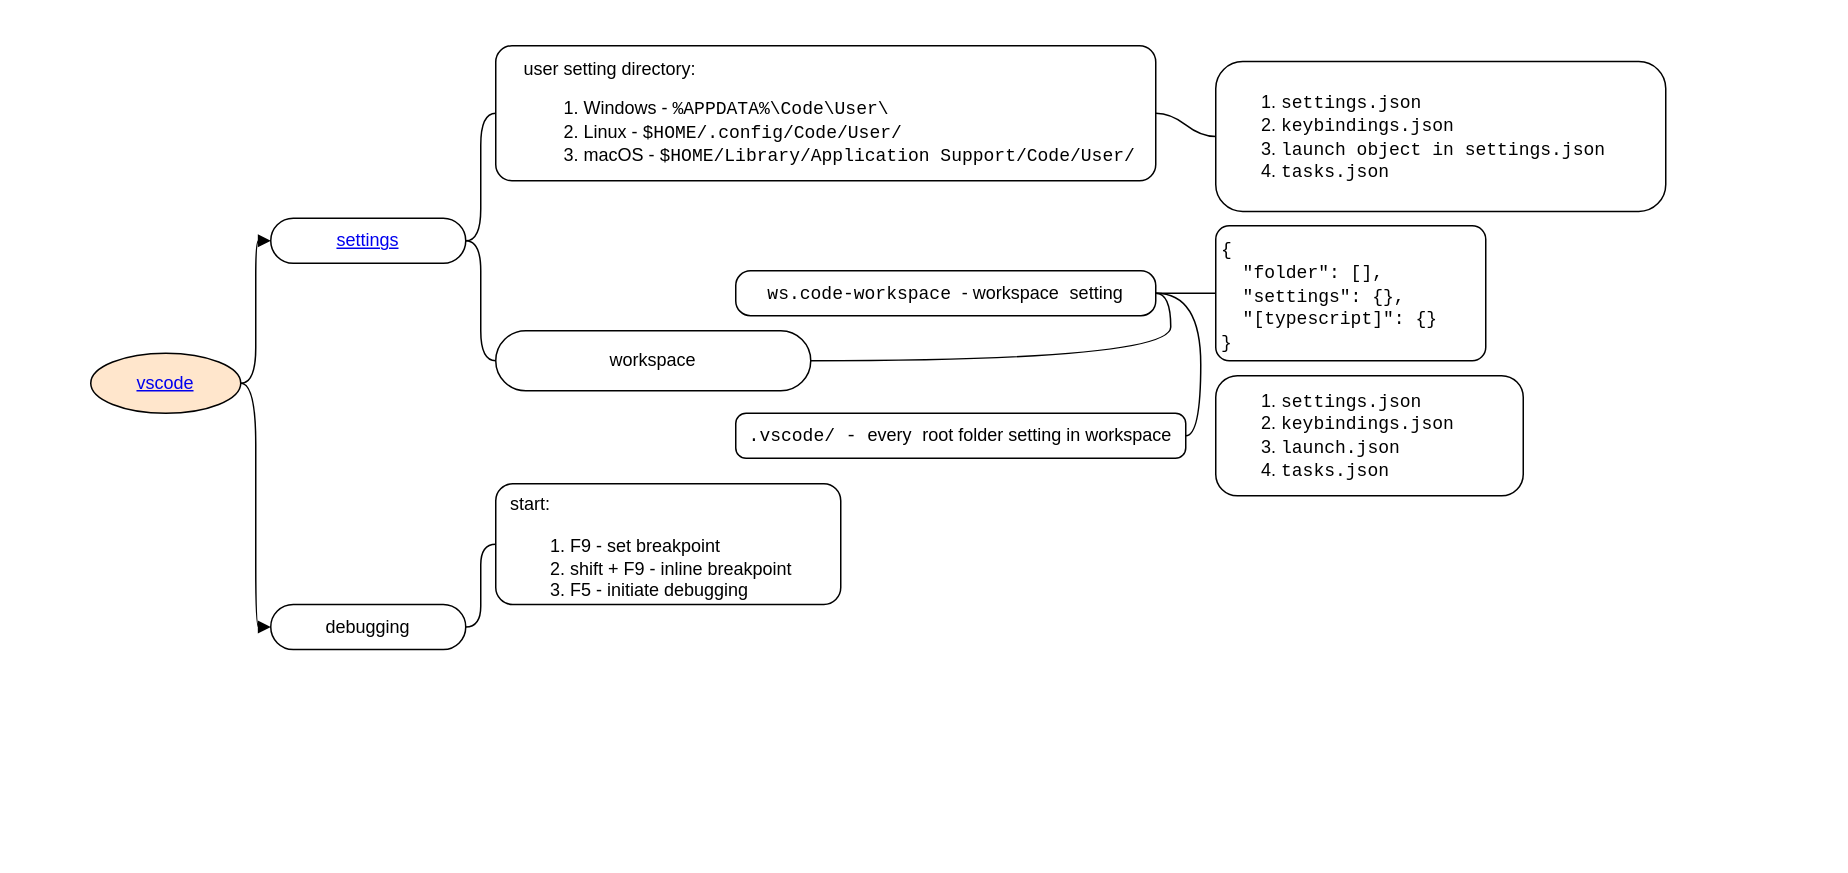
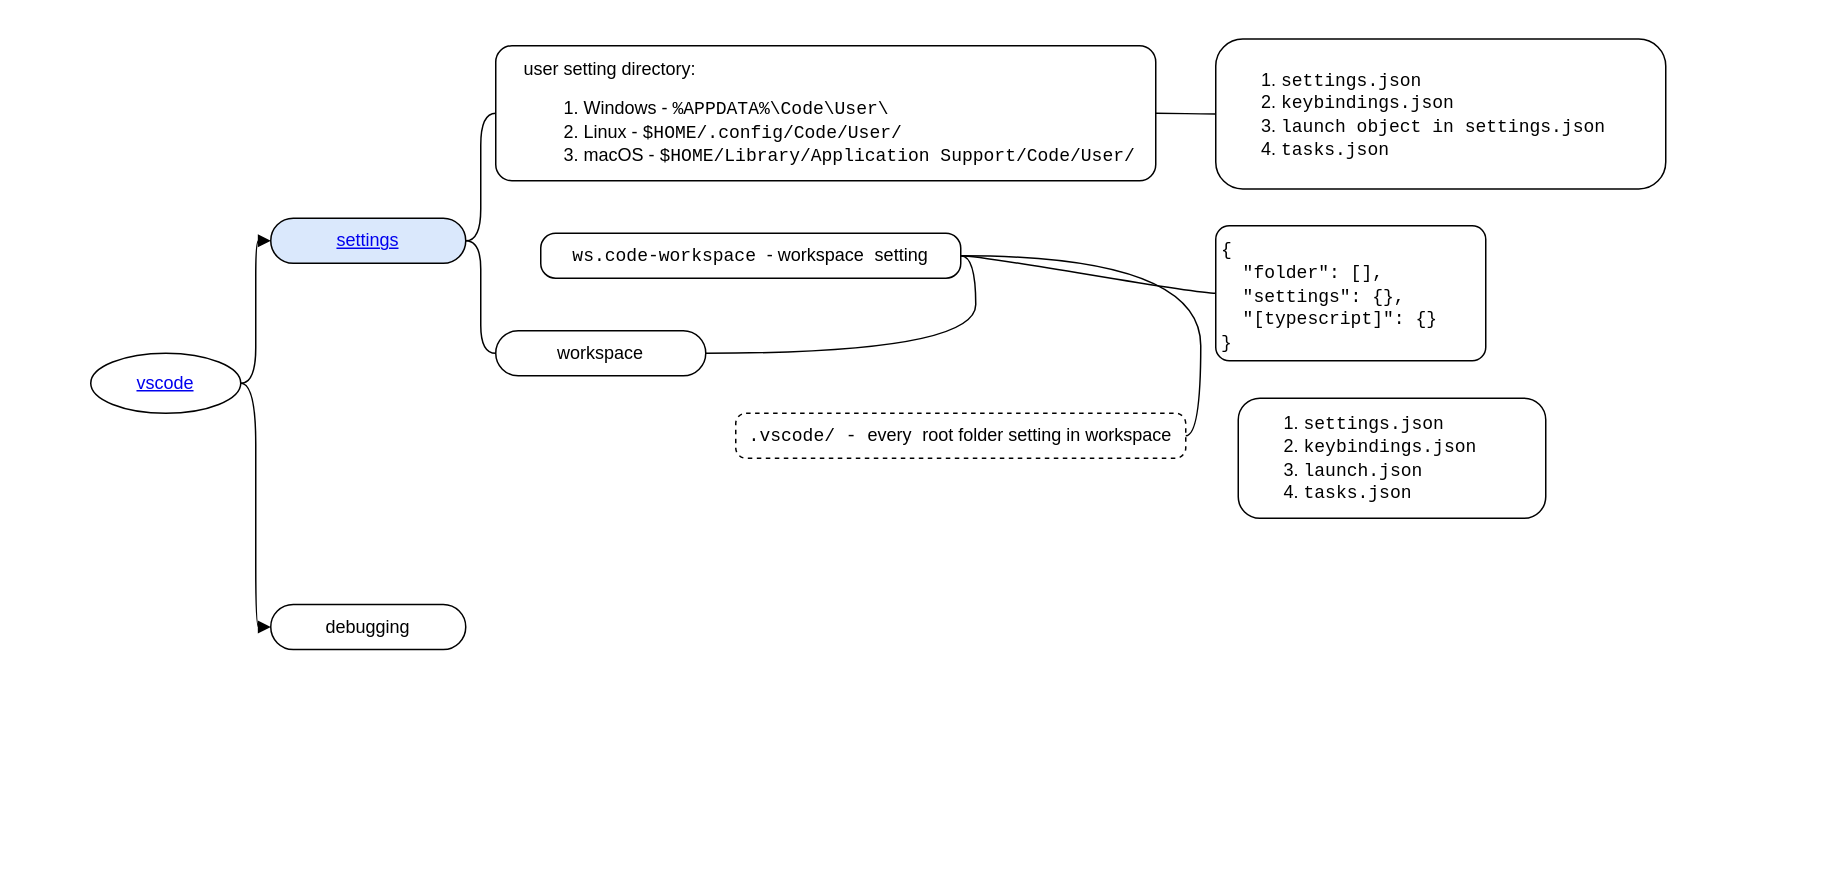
node "settings.json keybindings.json launch object in settings.json tasks.json": moved (1441, 137) -> (1441, 114)
node "settings": fillcolor #ffffff -> #dae8fc
node "ws.code-workspace - workspace setting": moved (946, 293) -> (751, 256)
node "workspace": size 315x60 -> 210x45
node "vscode": fillcolor #ffe6cc -> #ffffff
node ".vscode/ - every root folder setting in workspace": style solid -> dashed
node "settings.json keybindings.json launch.json tasks.json": moved (1370, 436) -> (1392, 458)
node "start: F9 - set breakpoint shift + F9 - inline breakpoint F5 - initiate debugging": removed
edge "start: F9 - set breakpoint shift + F9 - inline breakpoint F5 - initiate debugging" -- "debugging": removed
